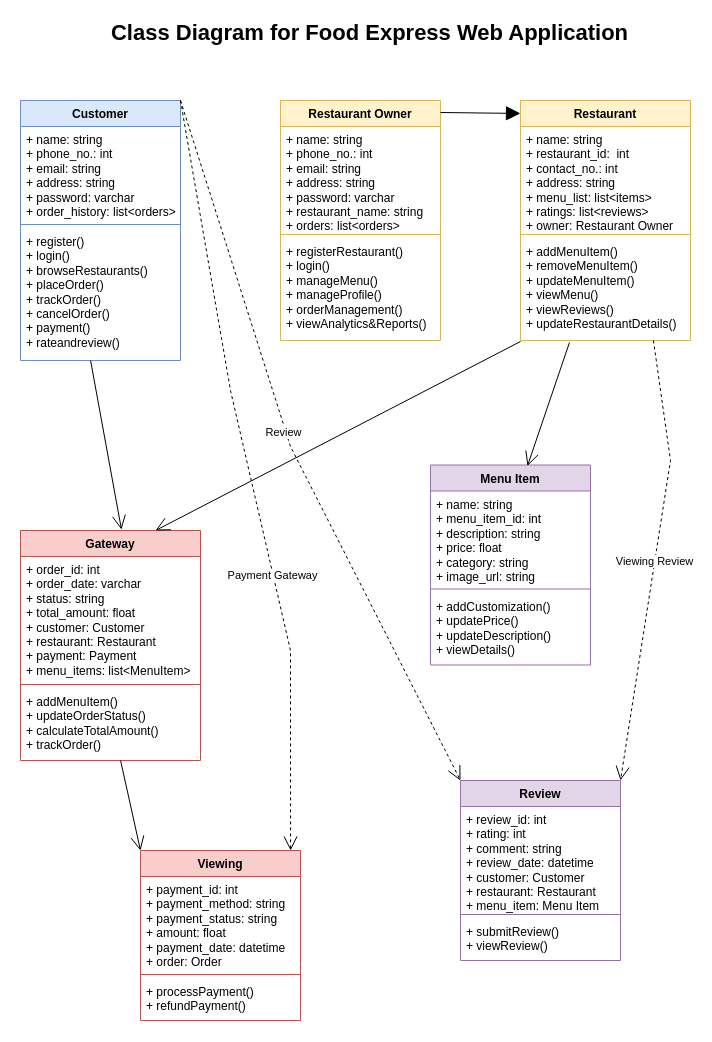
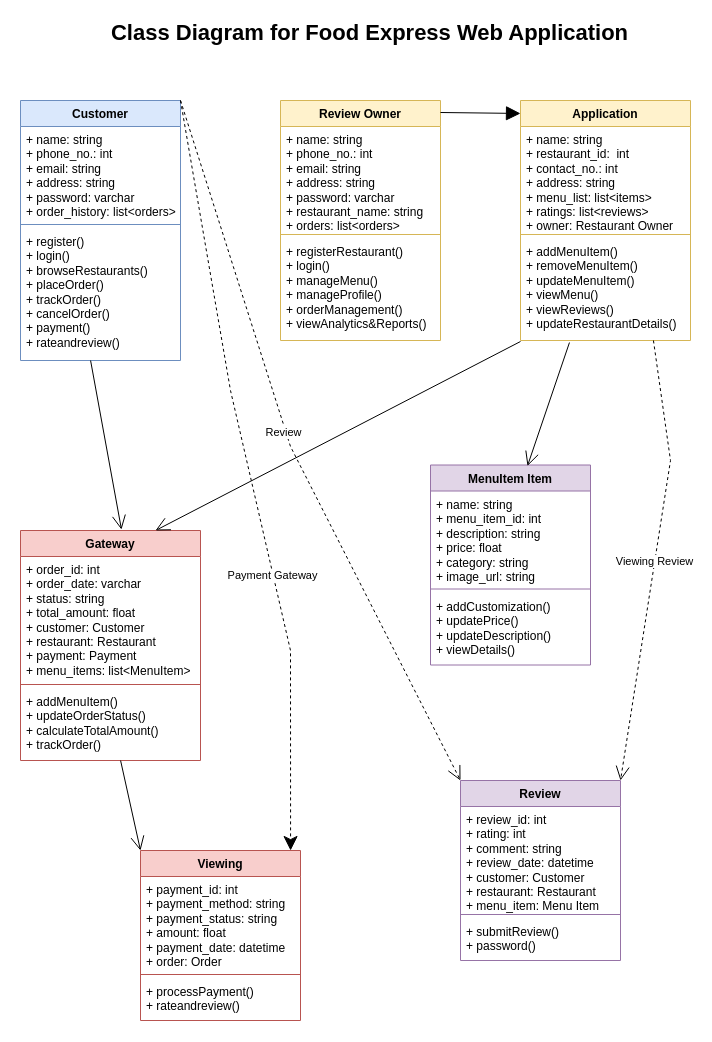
node "Restaurant Owner": label "Restaurant Owner" -> "Review Owner"
node "Restaurant": label "Restaurant" -> "Application"
node "Menu Item": label "Menu Item" -> "MenuItem Item"
edge "Customer" -> "Viewing": arrowhead open -> classic
node "+ submitReview() + viewReview()": label "+ submitReview() + viewReview()" -> "+ submitReview() + password()"
node "+ processPayment() + refundPayment()": label "+ processPayment() + refundPayment()" -> "+ processPayment() + rateandreview()"
